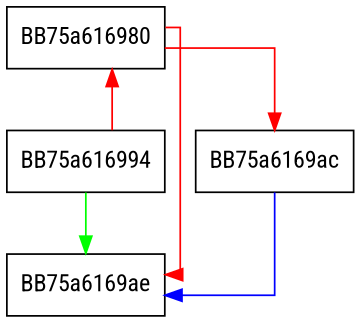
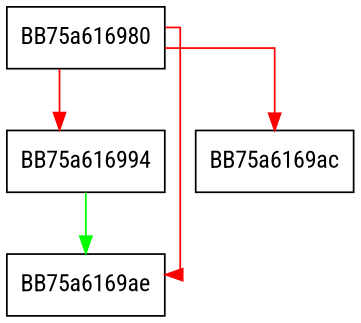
edge "BB75a616994" -> "BB75a616980": reversed
edge "BB75a6169ac" -> "BB75a6169ae": removed
